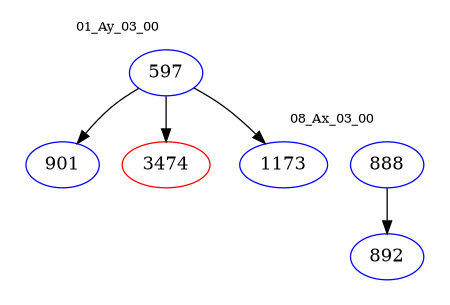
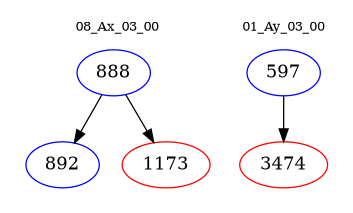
edge "597" -> "1173": now "888" -> "1173"
node "901": removed
node "1173": color blue -> red
